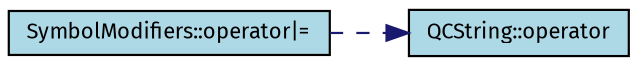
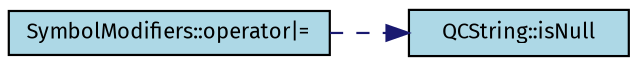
node "QCString::operator": label "QCString::operator" -> "QCString::isNull"
